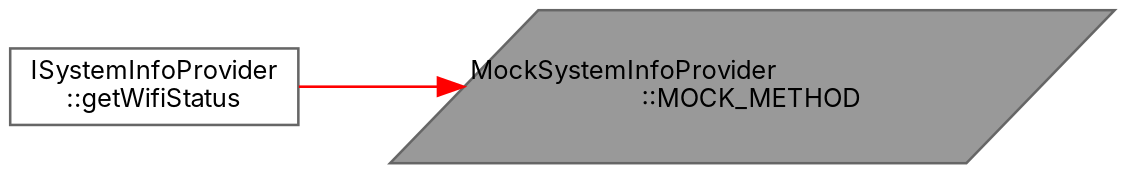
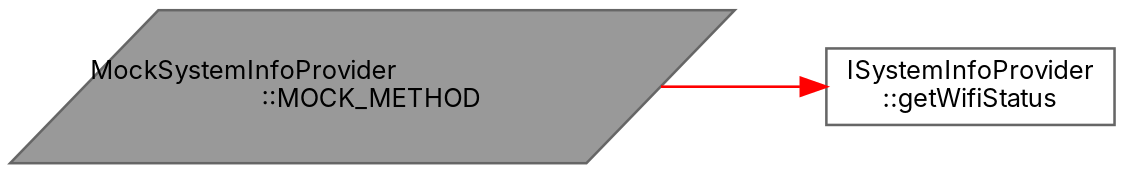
edge "ISystemInfoProvider ::getWifiStatus" -> "MockSystemInfoProvider ::MOCK_METHOD": reversed
